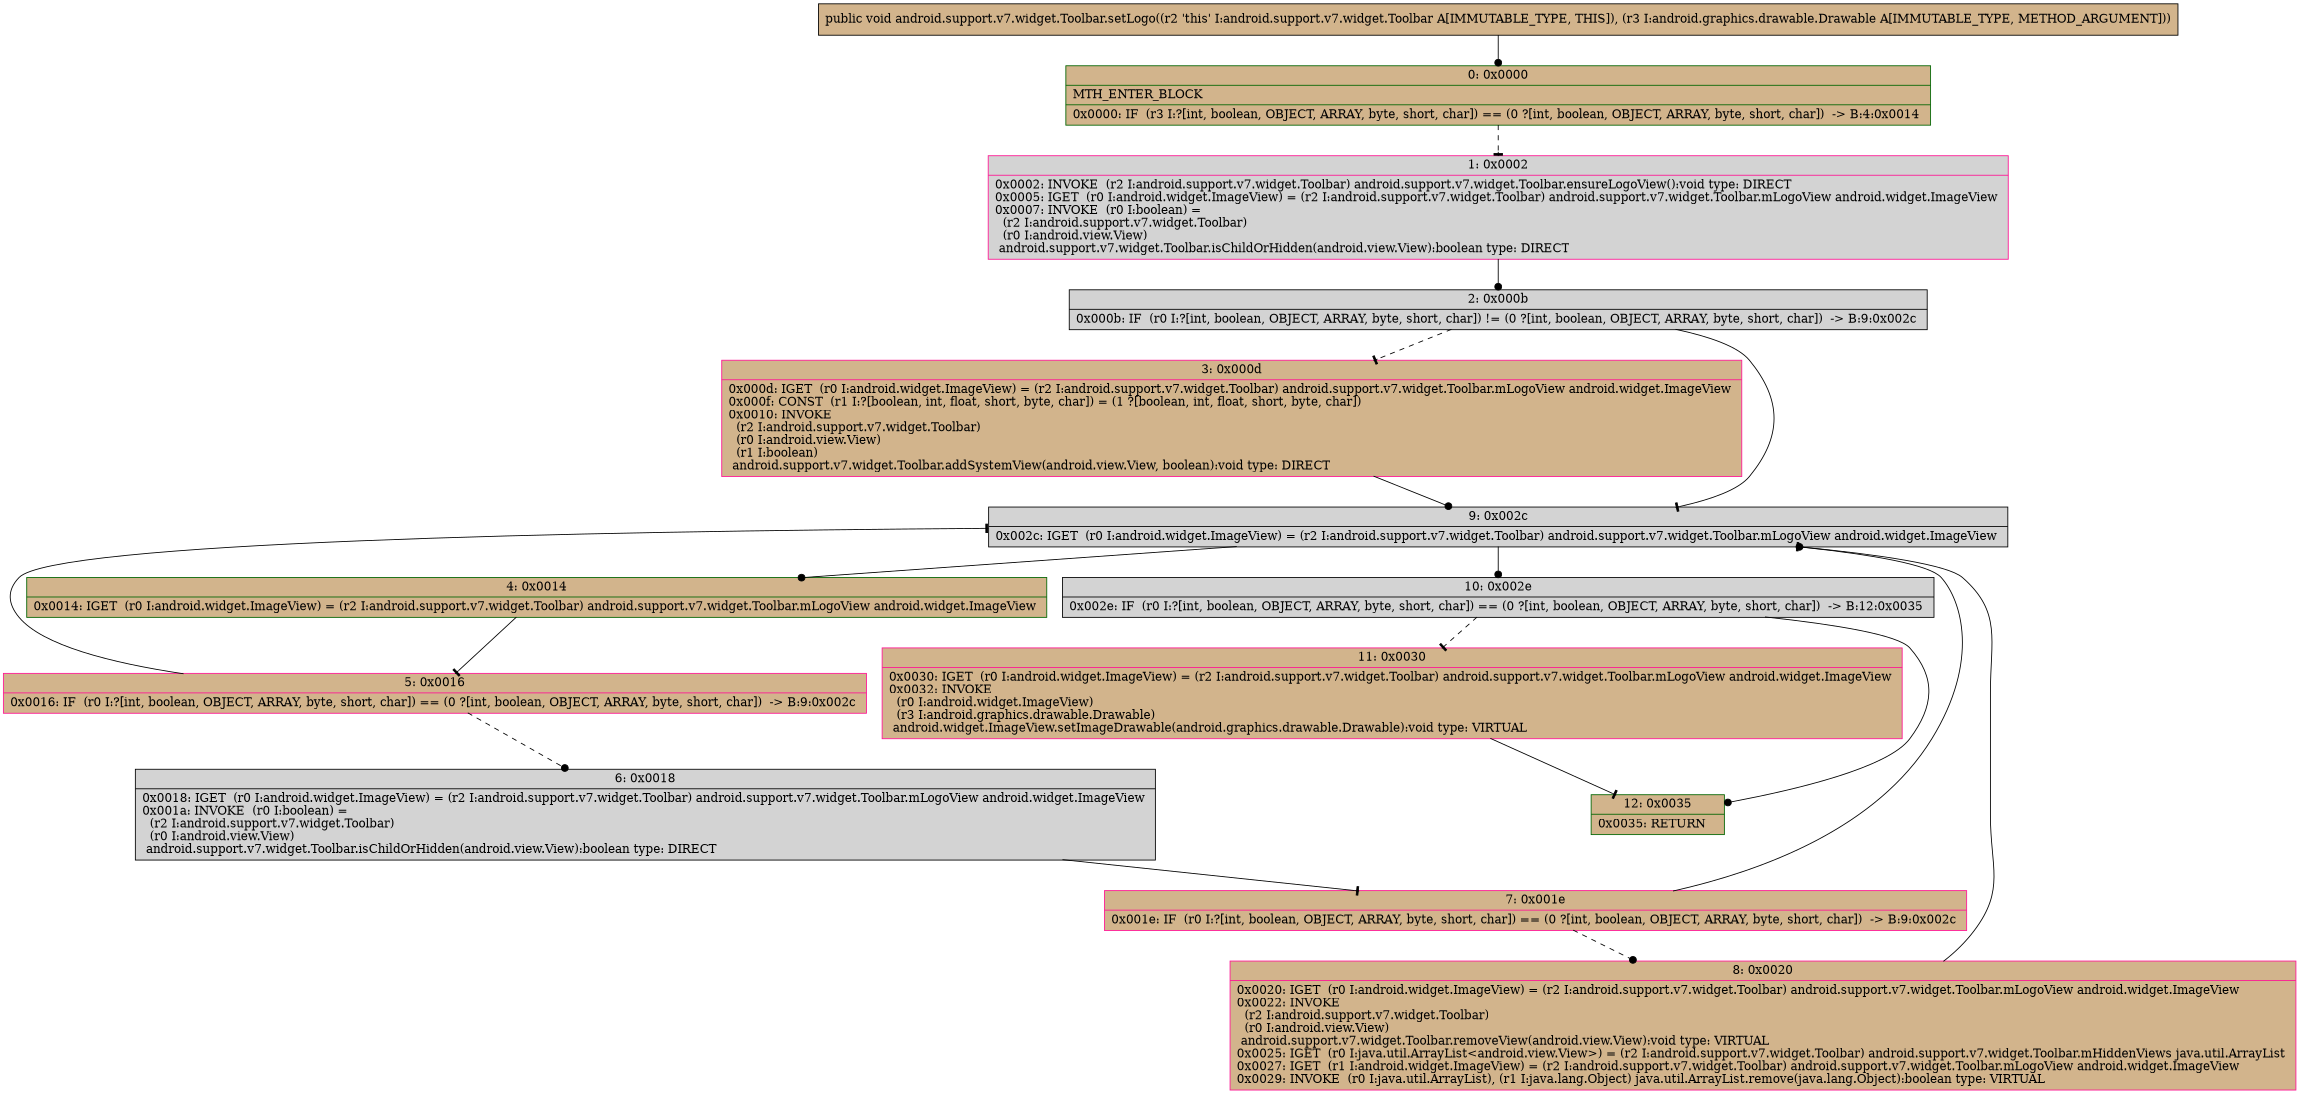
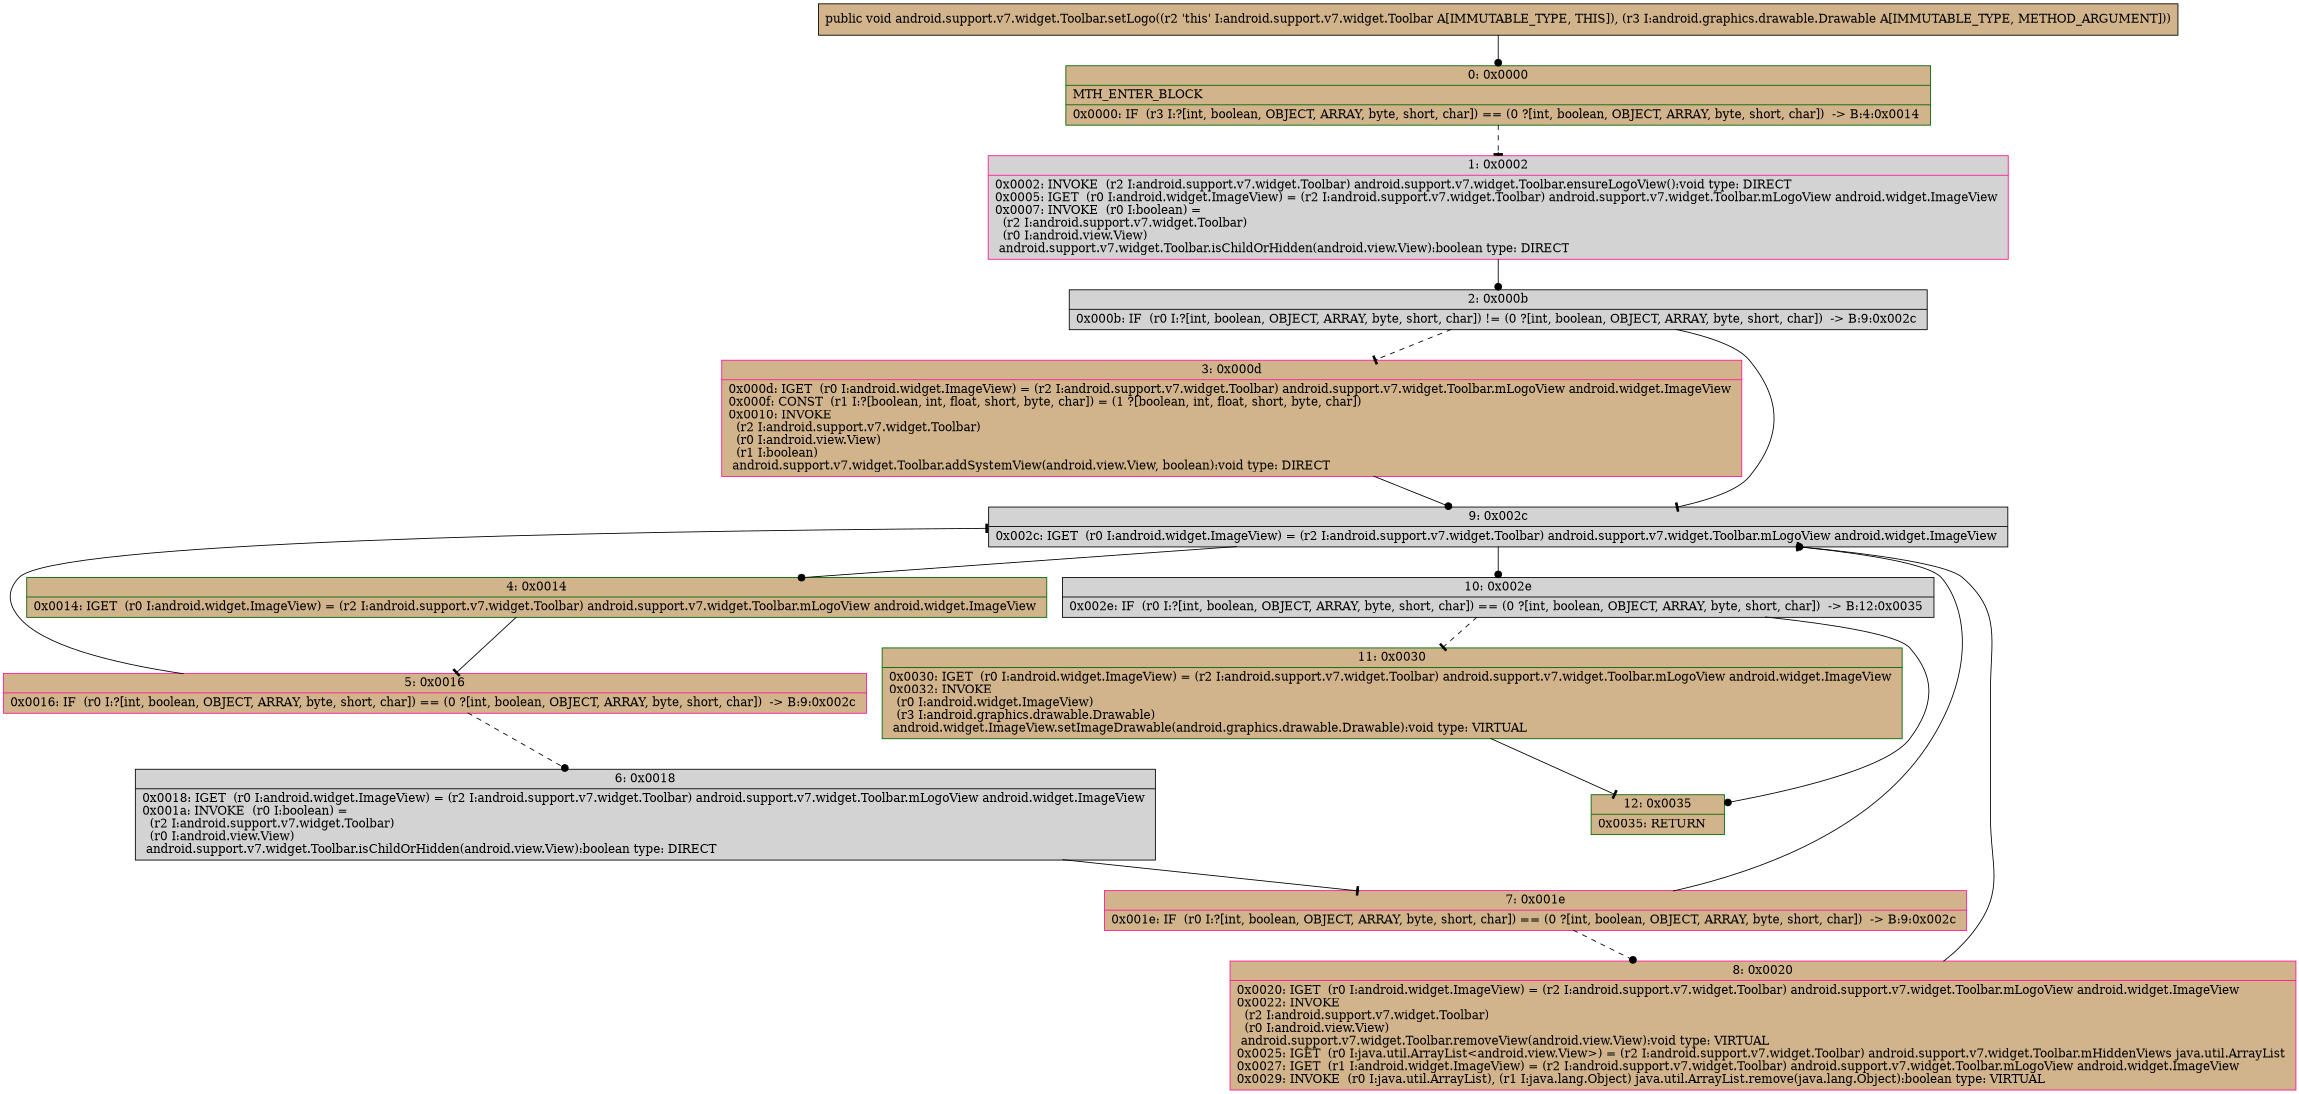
node "11: 0x0030": color deeppink -> darkgreen
